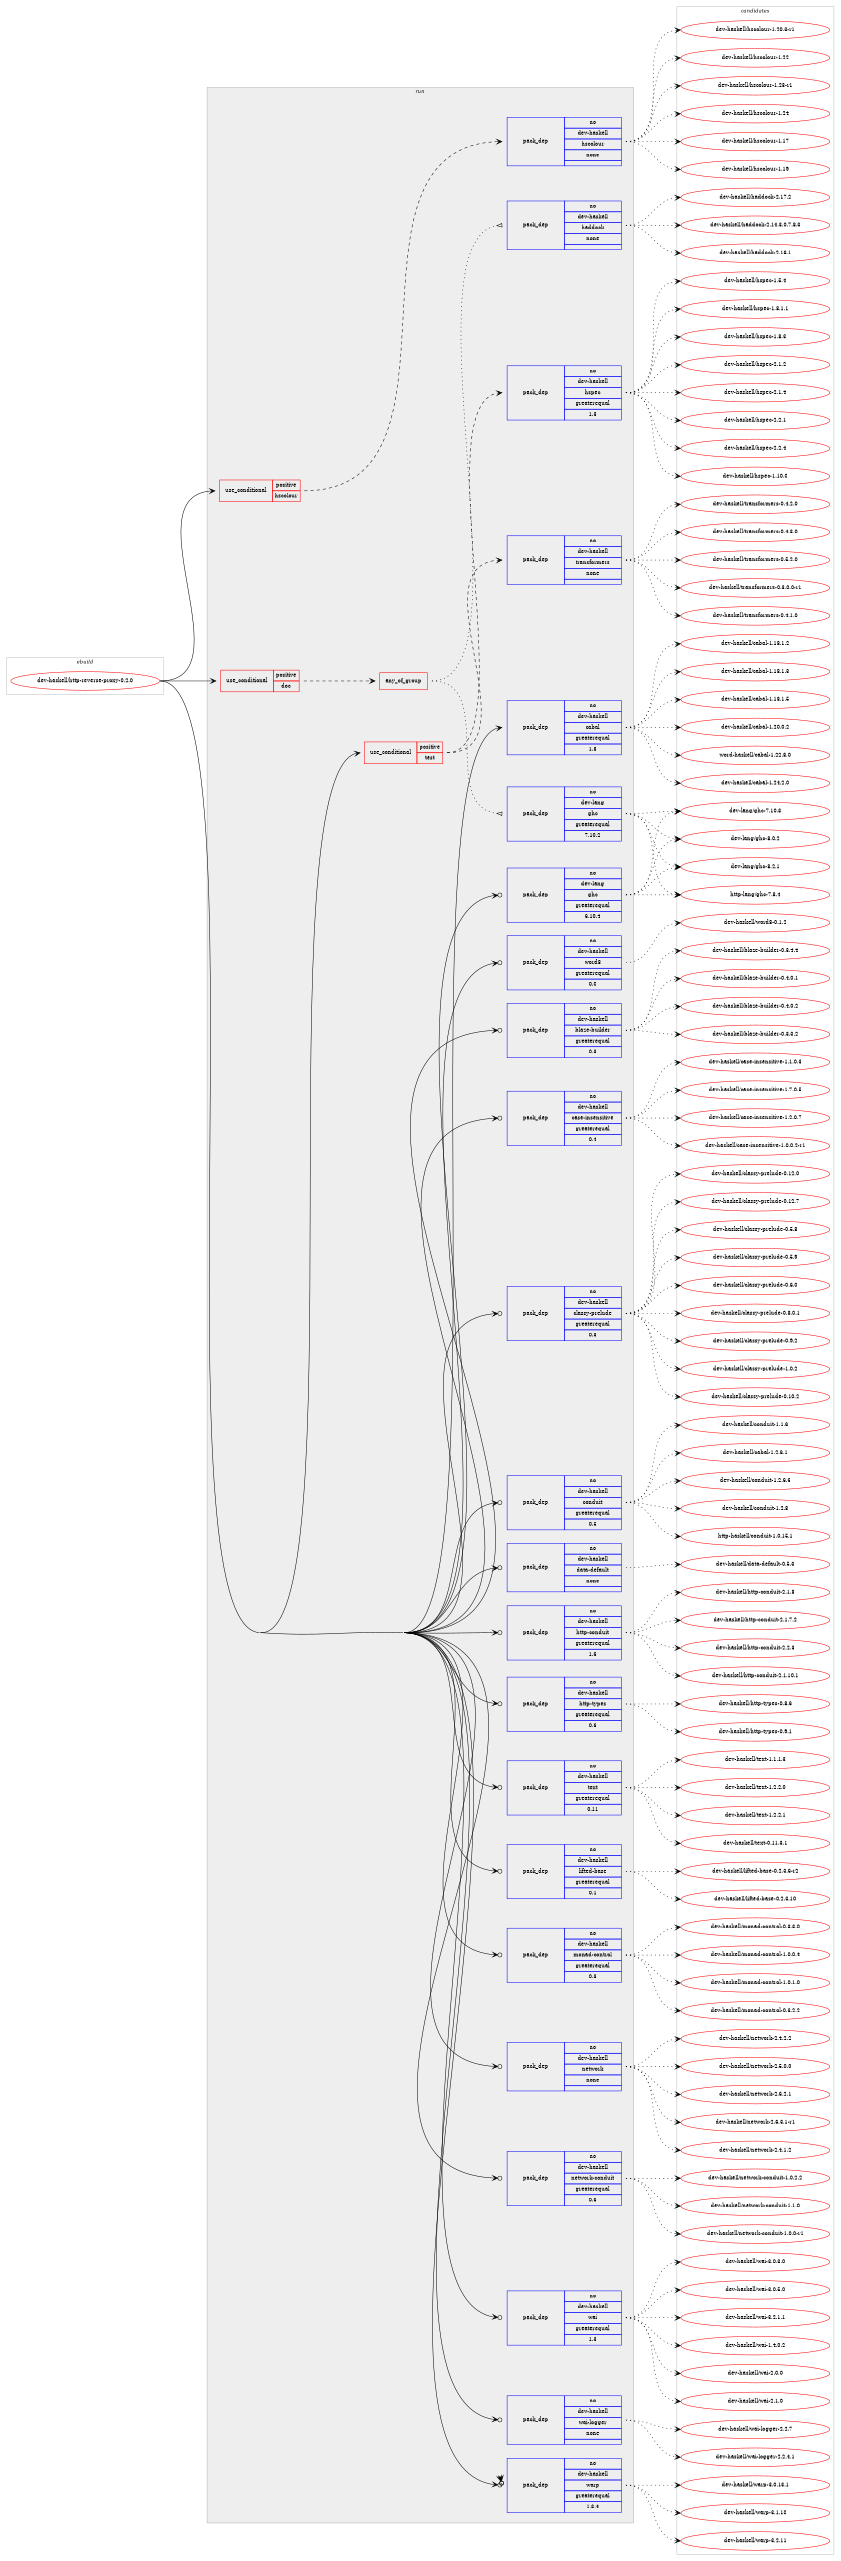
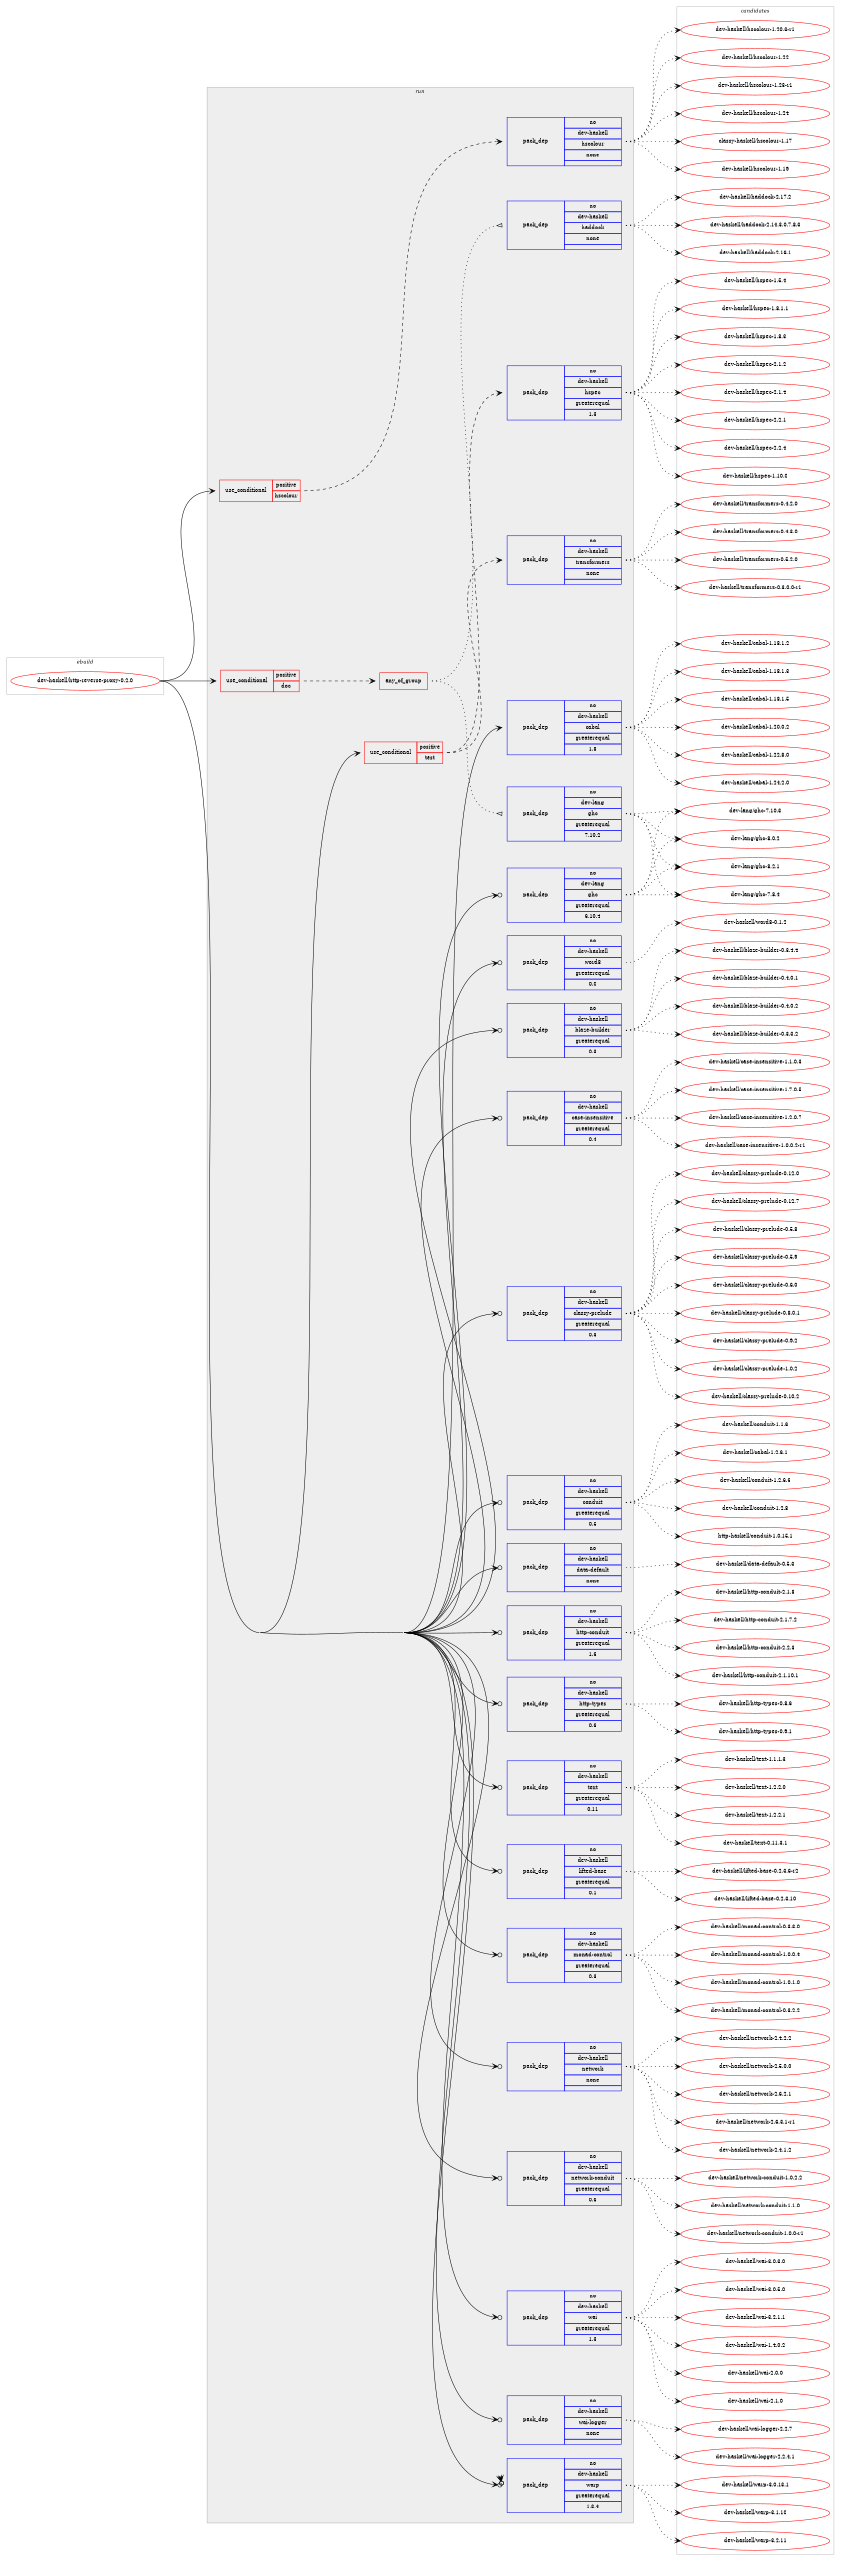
node "dev-haskell/hscolour-1.17": label "dev-haskell/hscolour-1.17" -> "classy-haskell/hscolour-1.17"
node "dev-haskell/transformers-0.4.1.0": removed
node "word-haskell/cabal-1.22.8.0": label "word-haskell/cabal-1.22.8.0" -> "dev-haskell/cabal-1.22.8.0"
node "http-lang/ghc-7.8.4": label "http-lang/ghc-7.8.4" -> "dev-lang/ghc-7.8.4"
